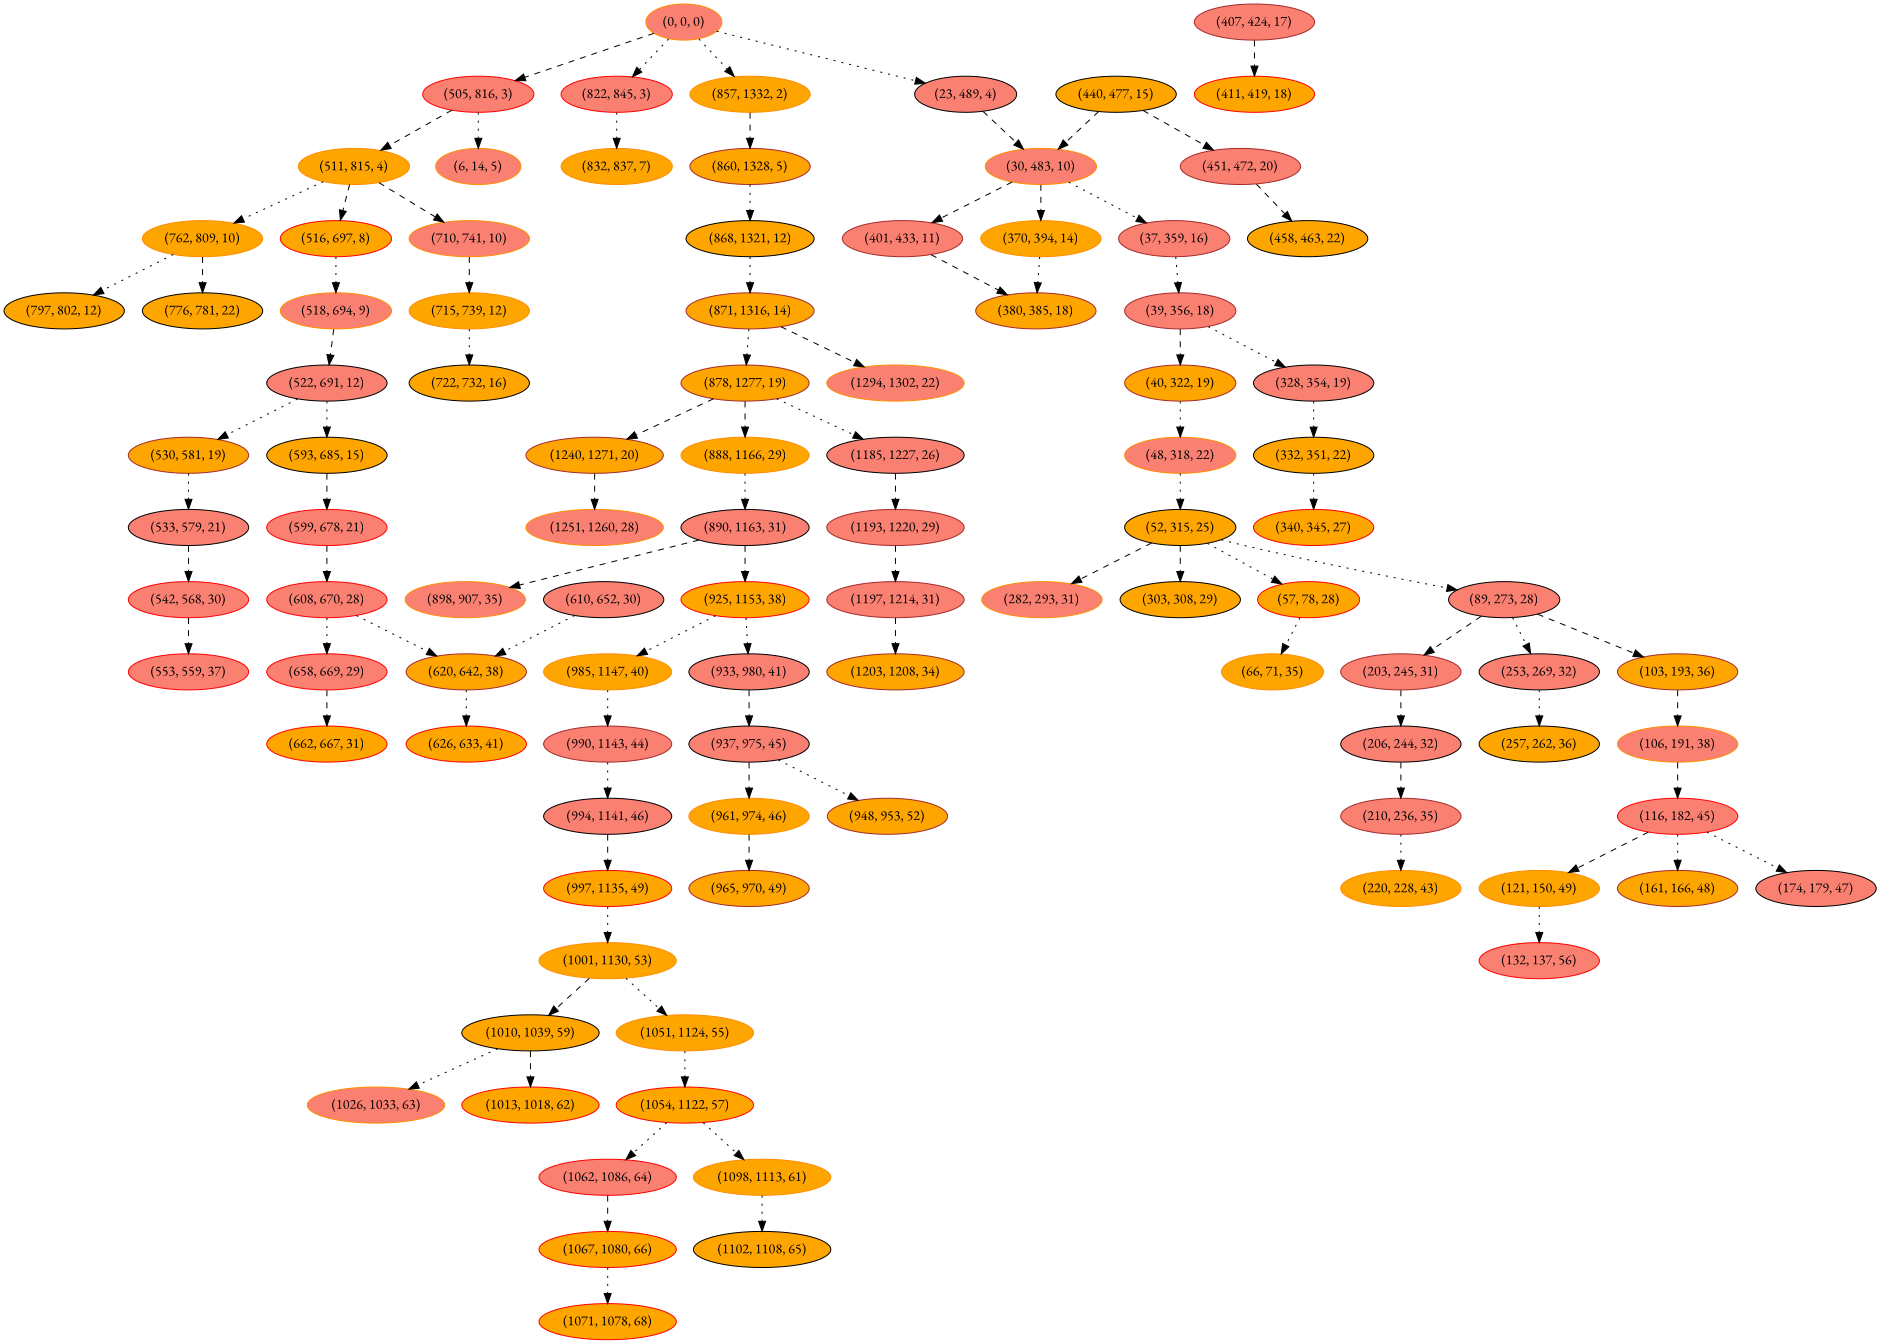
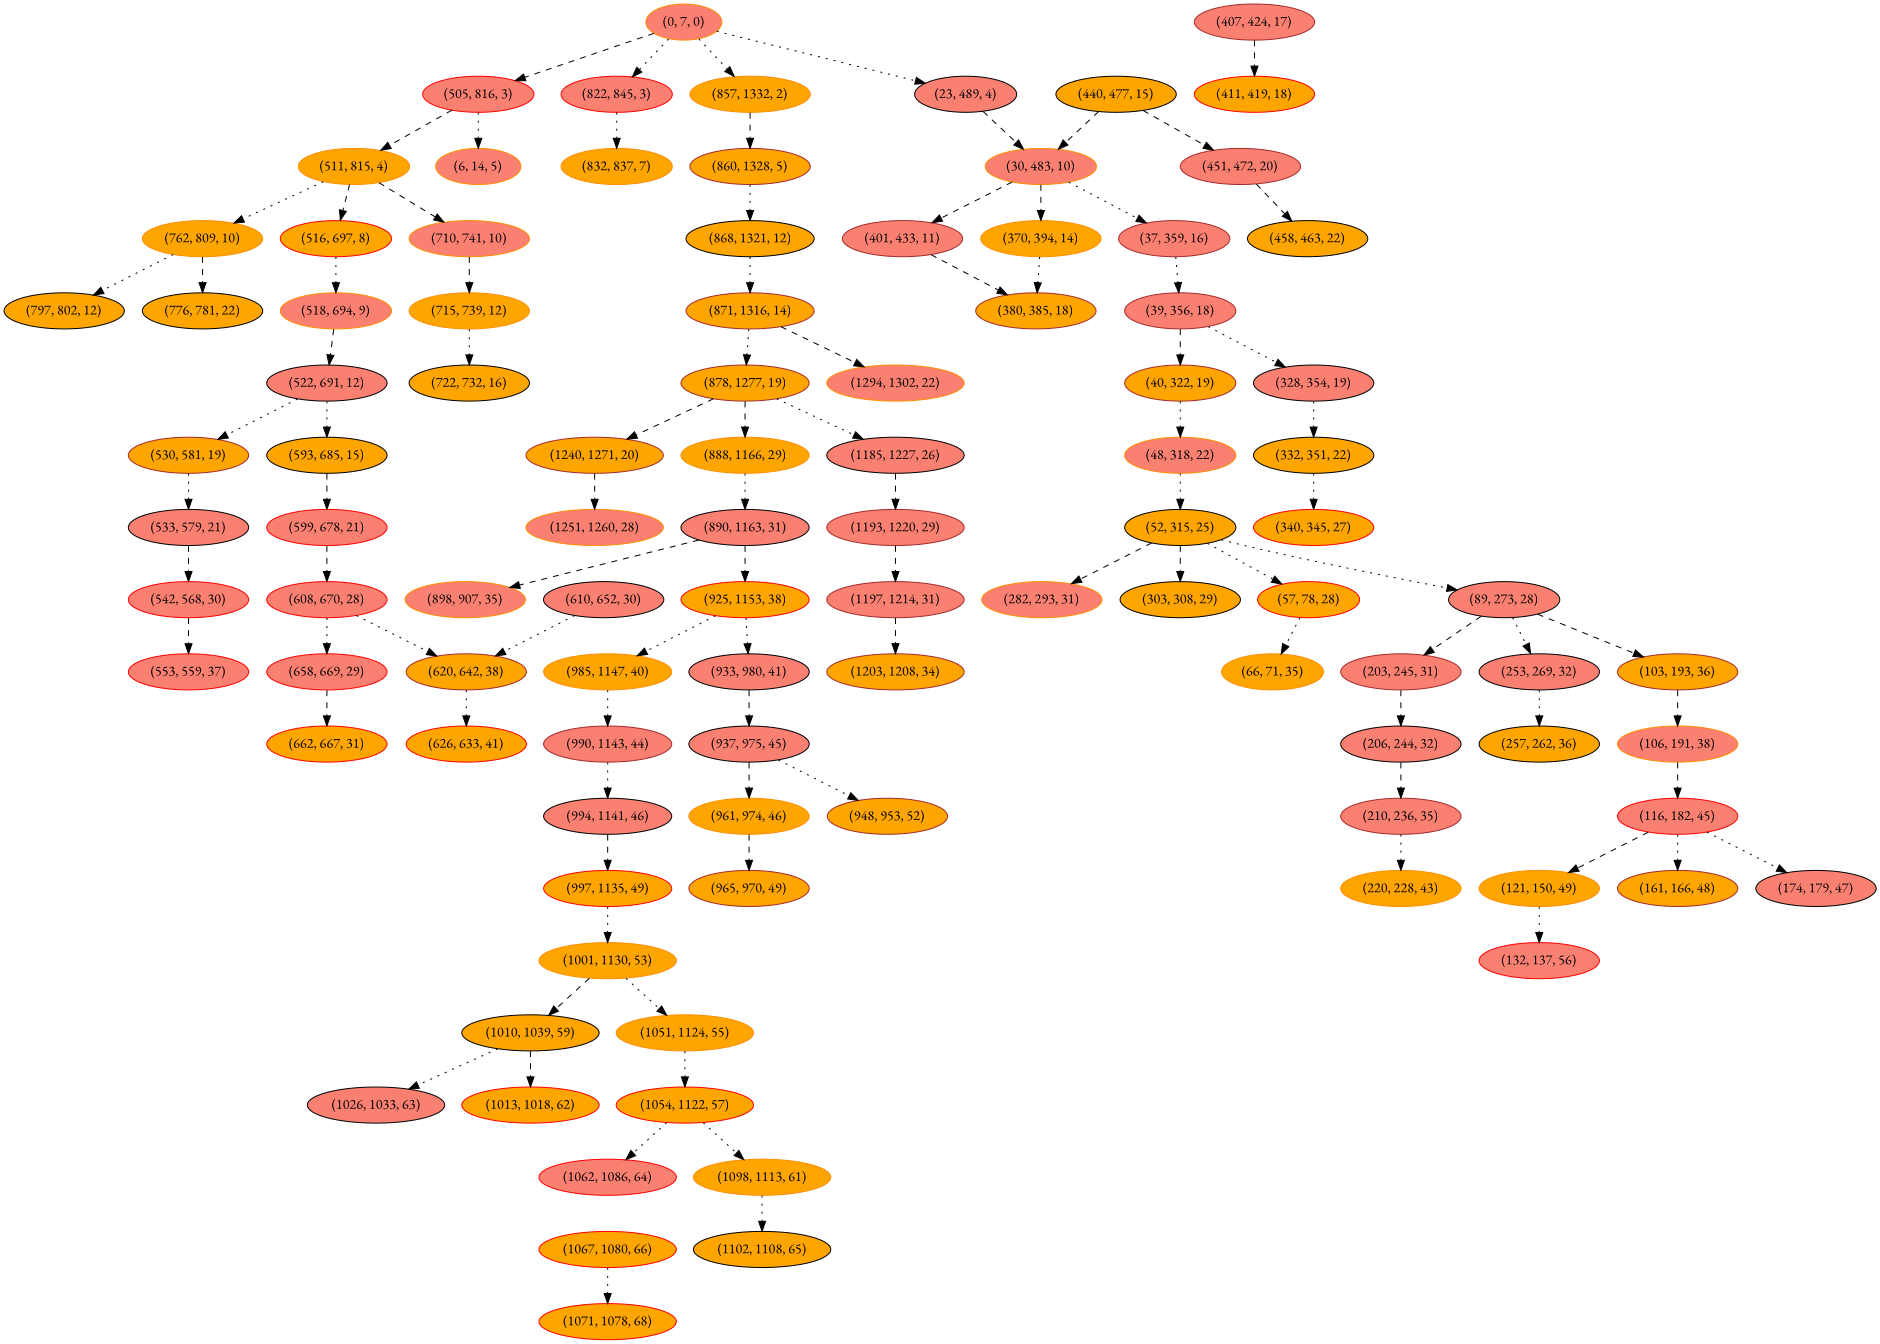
node "(0, 0, 0)": label "(0, 0, 0)" -> "(0, 7, 0)"
node "(1026, 1033, 63)": color darkorange -> black
edge "(1062, 1086, 64)" -> "(1067, 1080, 66)": removed
